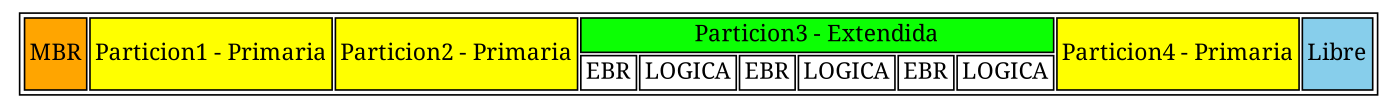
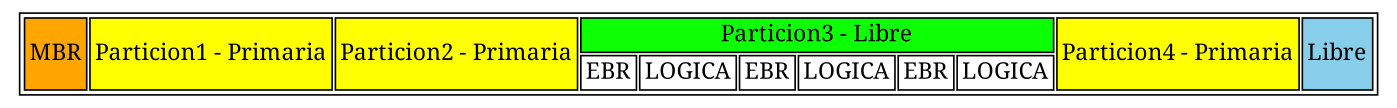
node "MBR": text "Particion3 - Extendida" -> "Particion3 - Libre"
